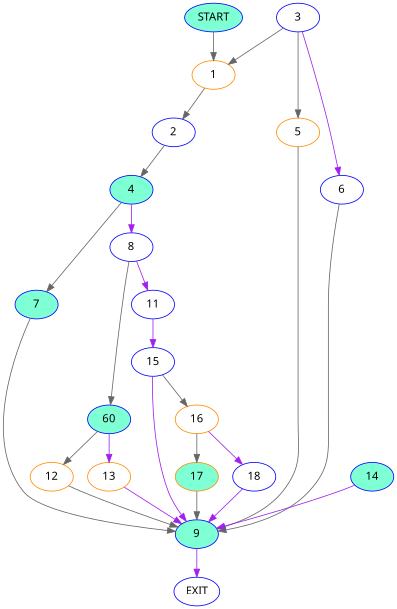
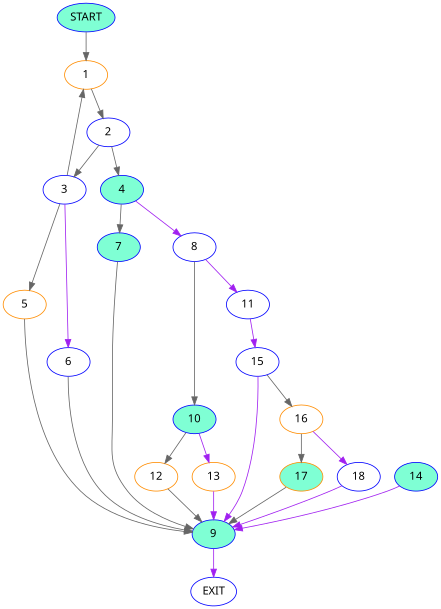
edge "2" -> "3": added
node "60": label "60" -> "10"
